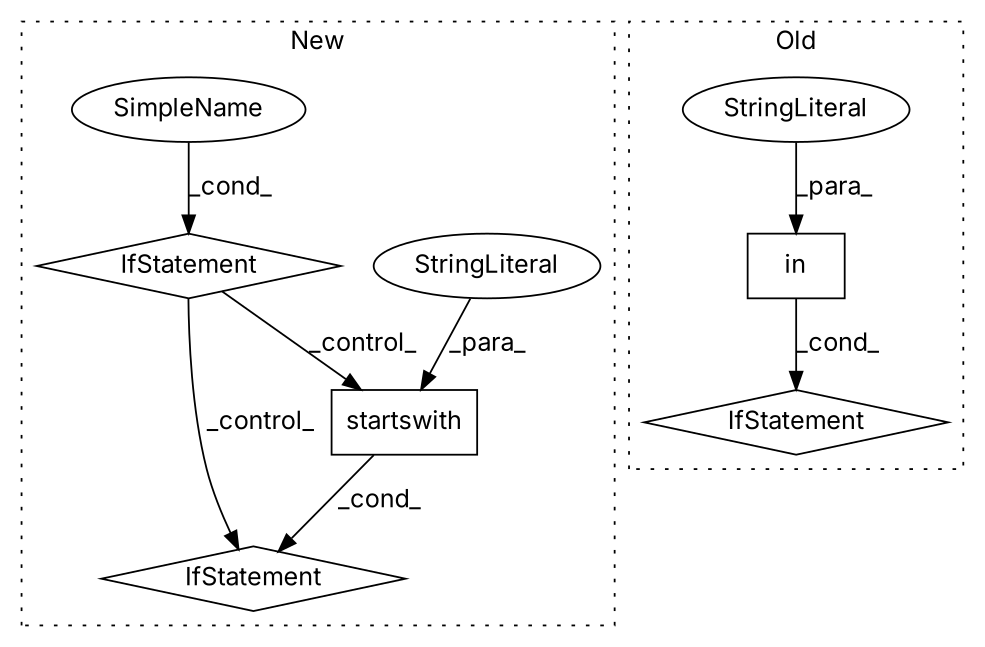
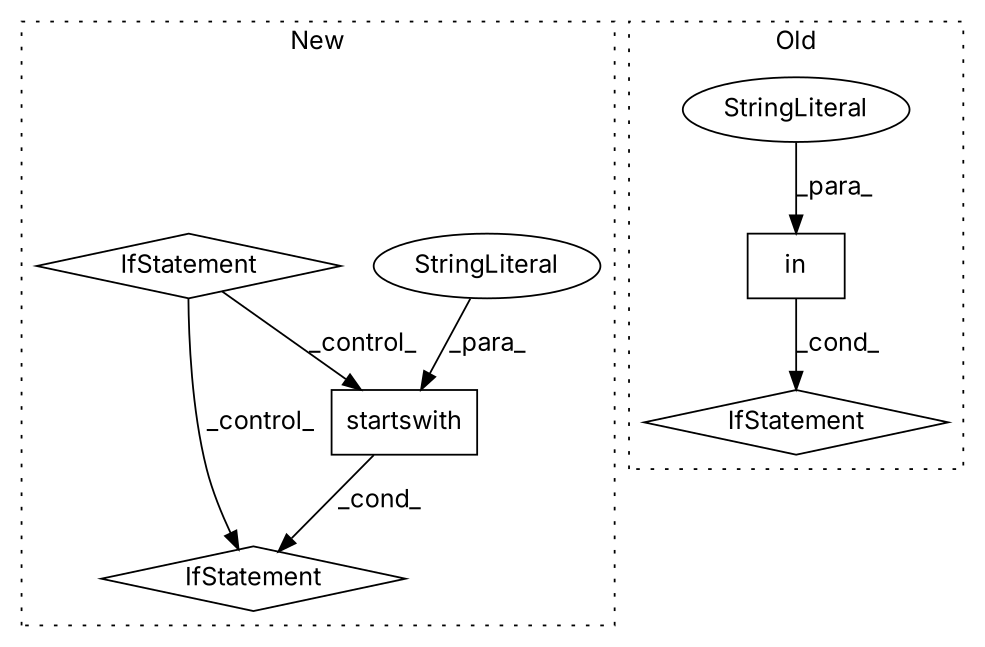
node "SimpleName": removed
